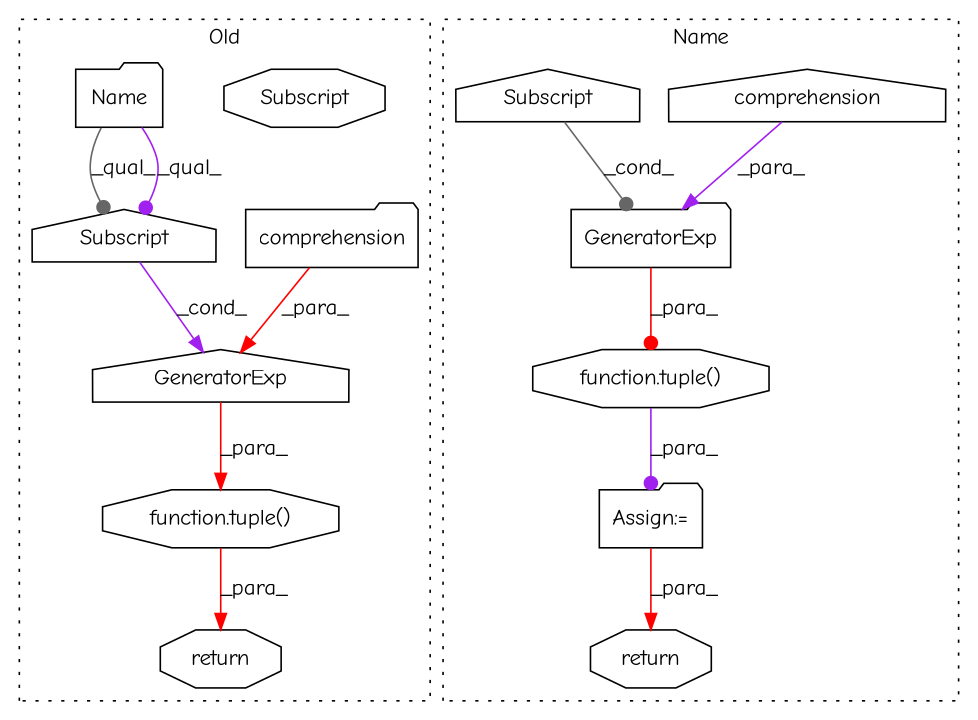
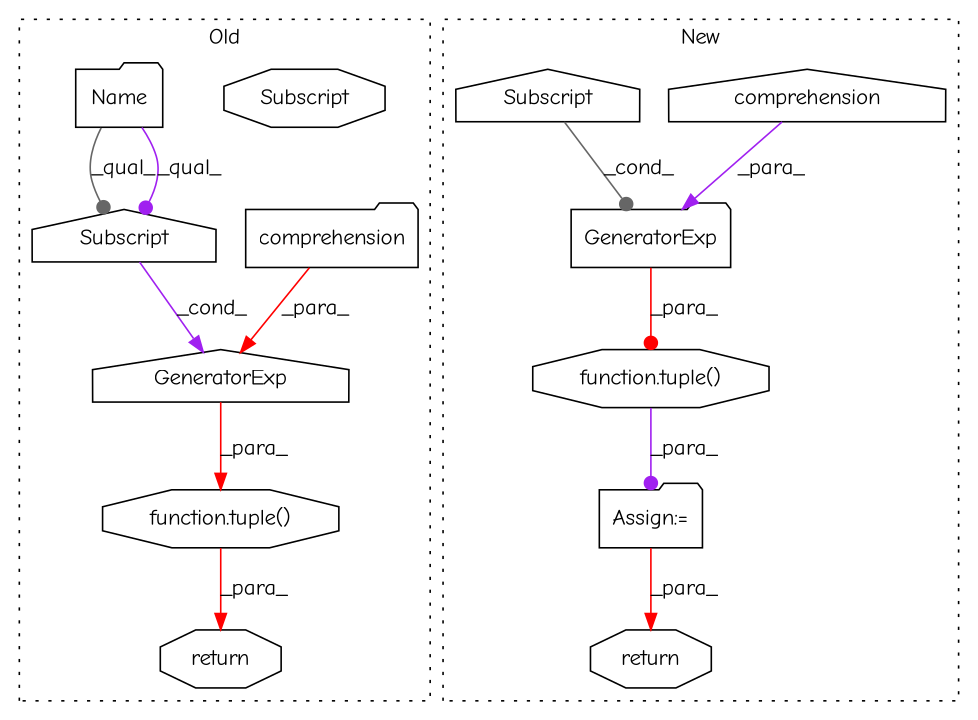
cluster "Name": label "Name" -> "New"
